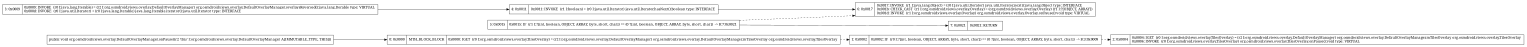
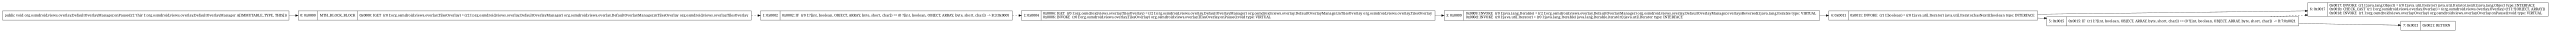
edge "2: 0x0004" -> "3: 0x0009": added
edge "4: 0x0011" -> "5: 0x0015": added
